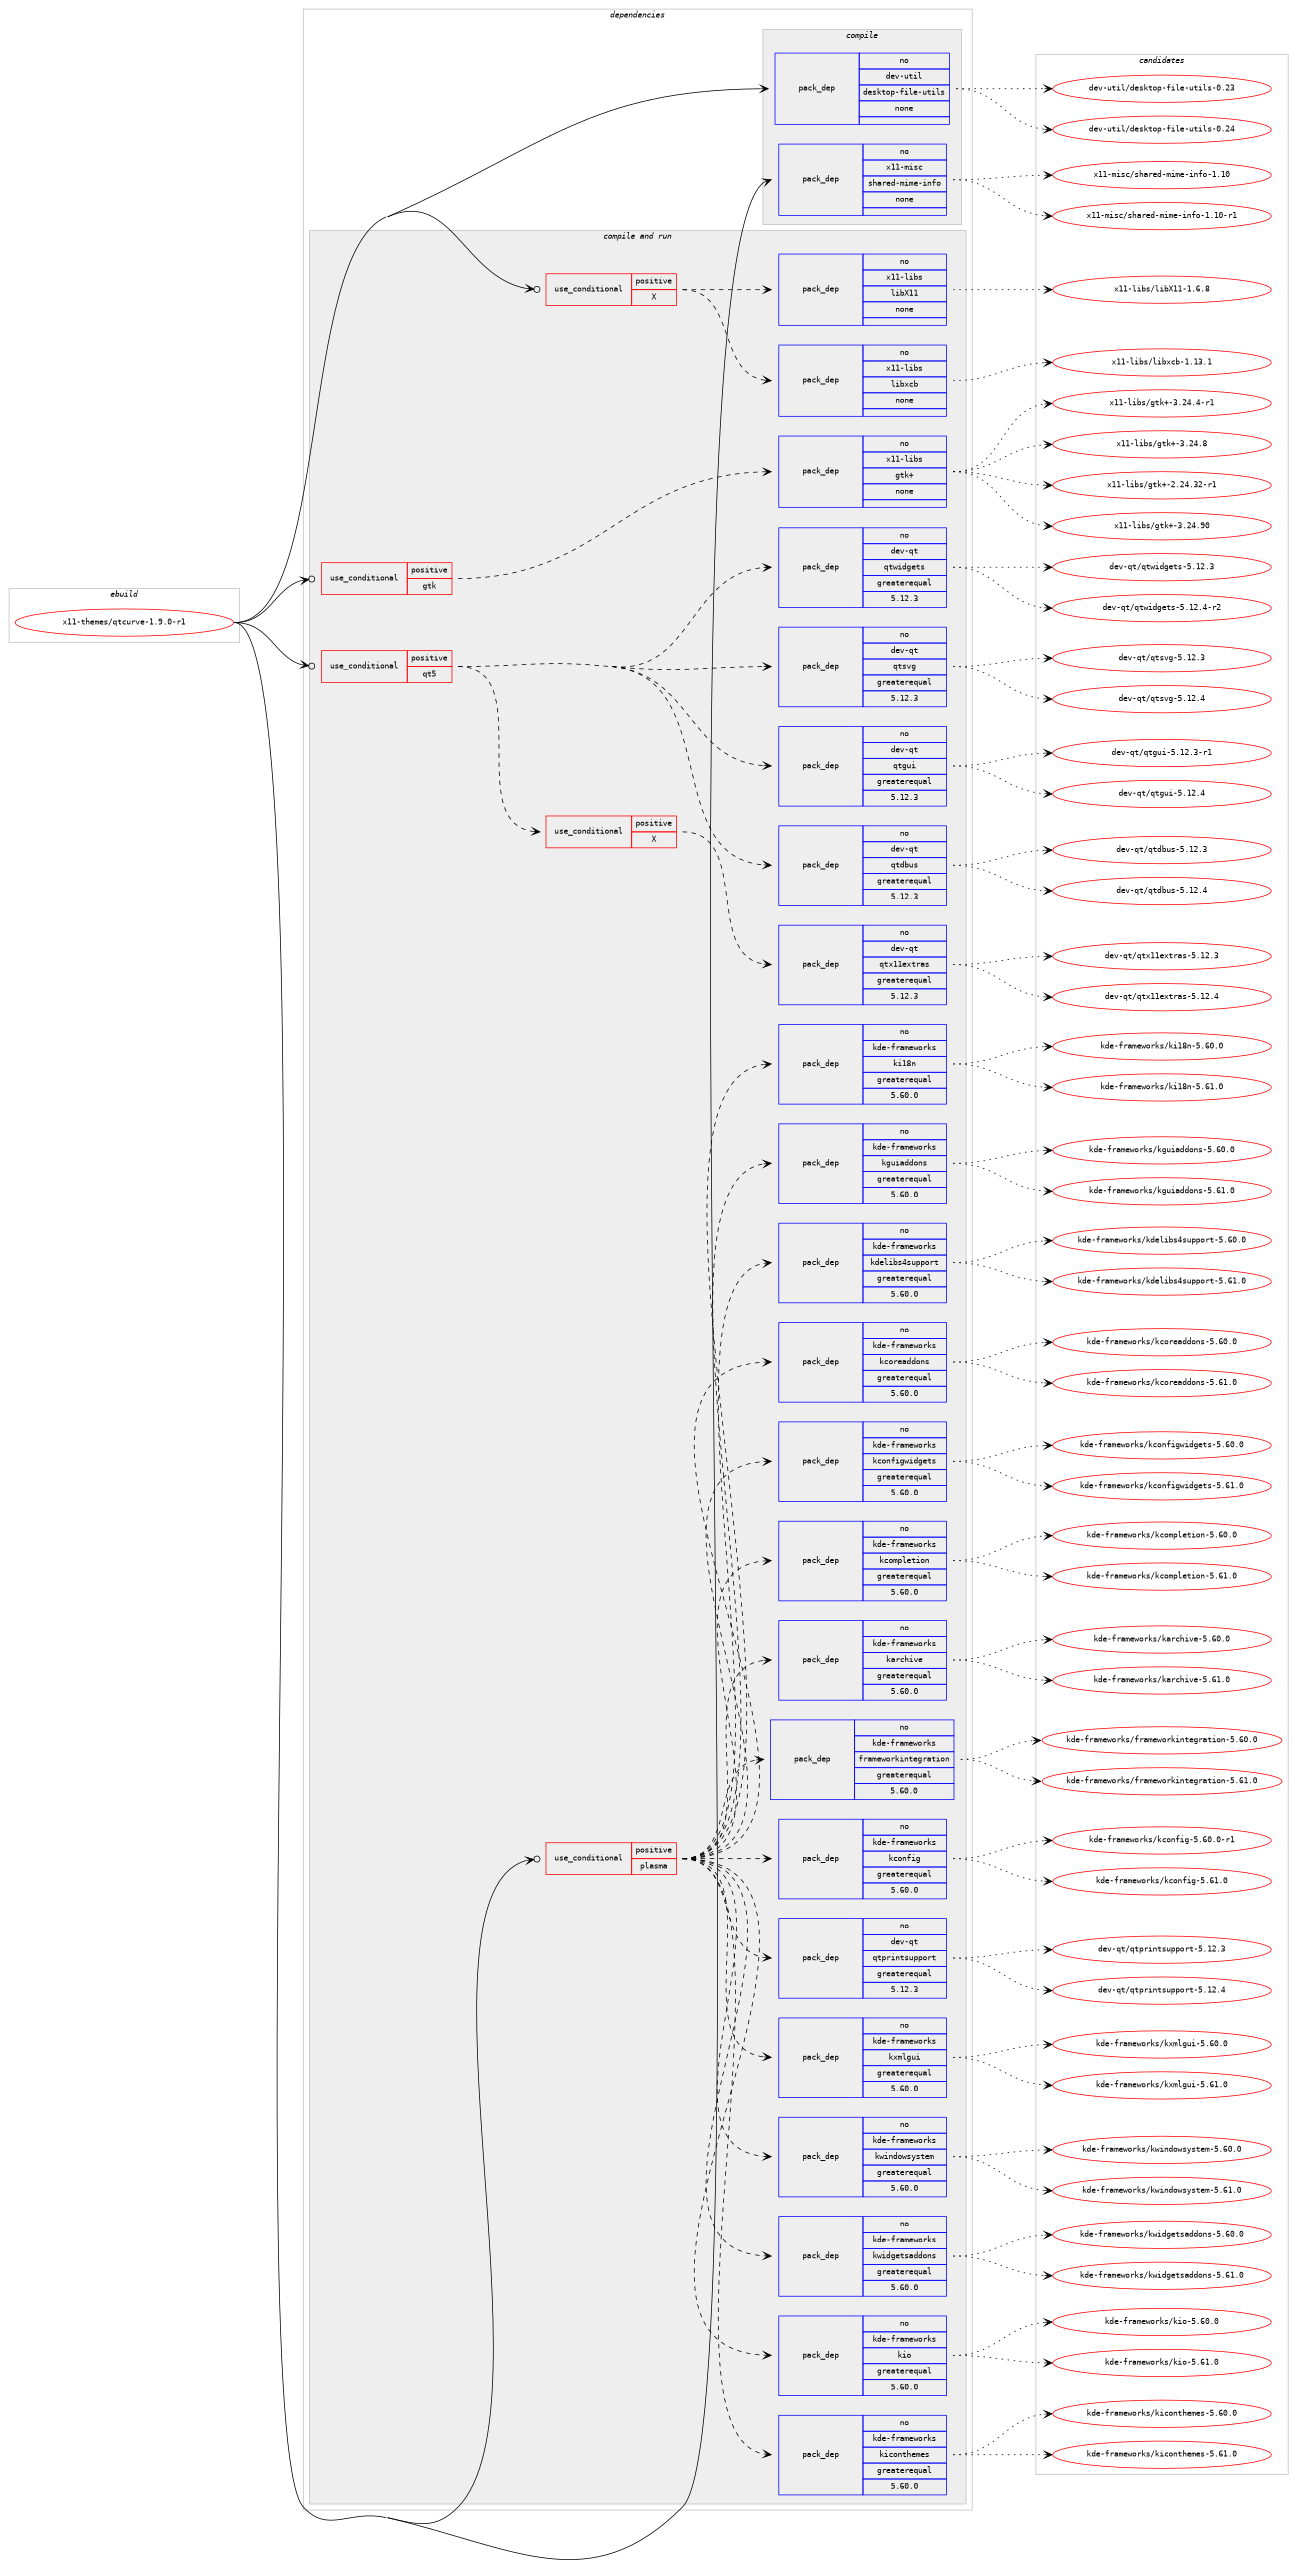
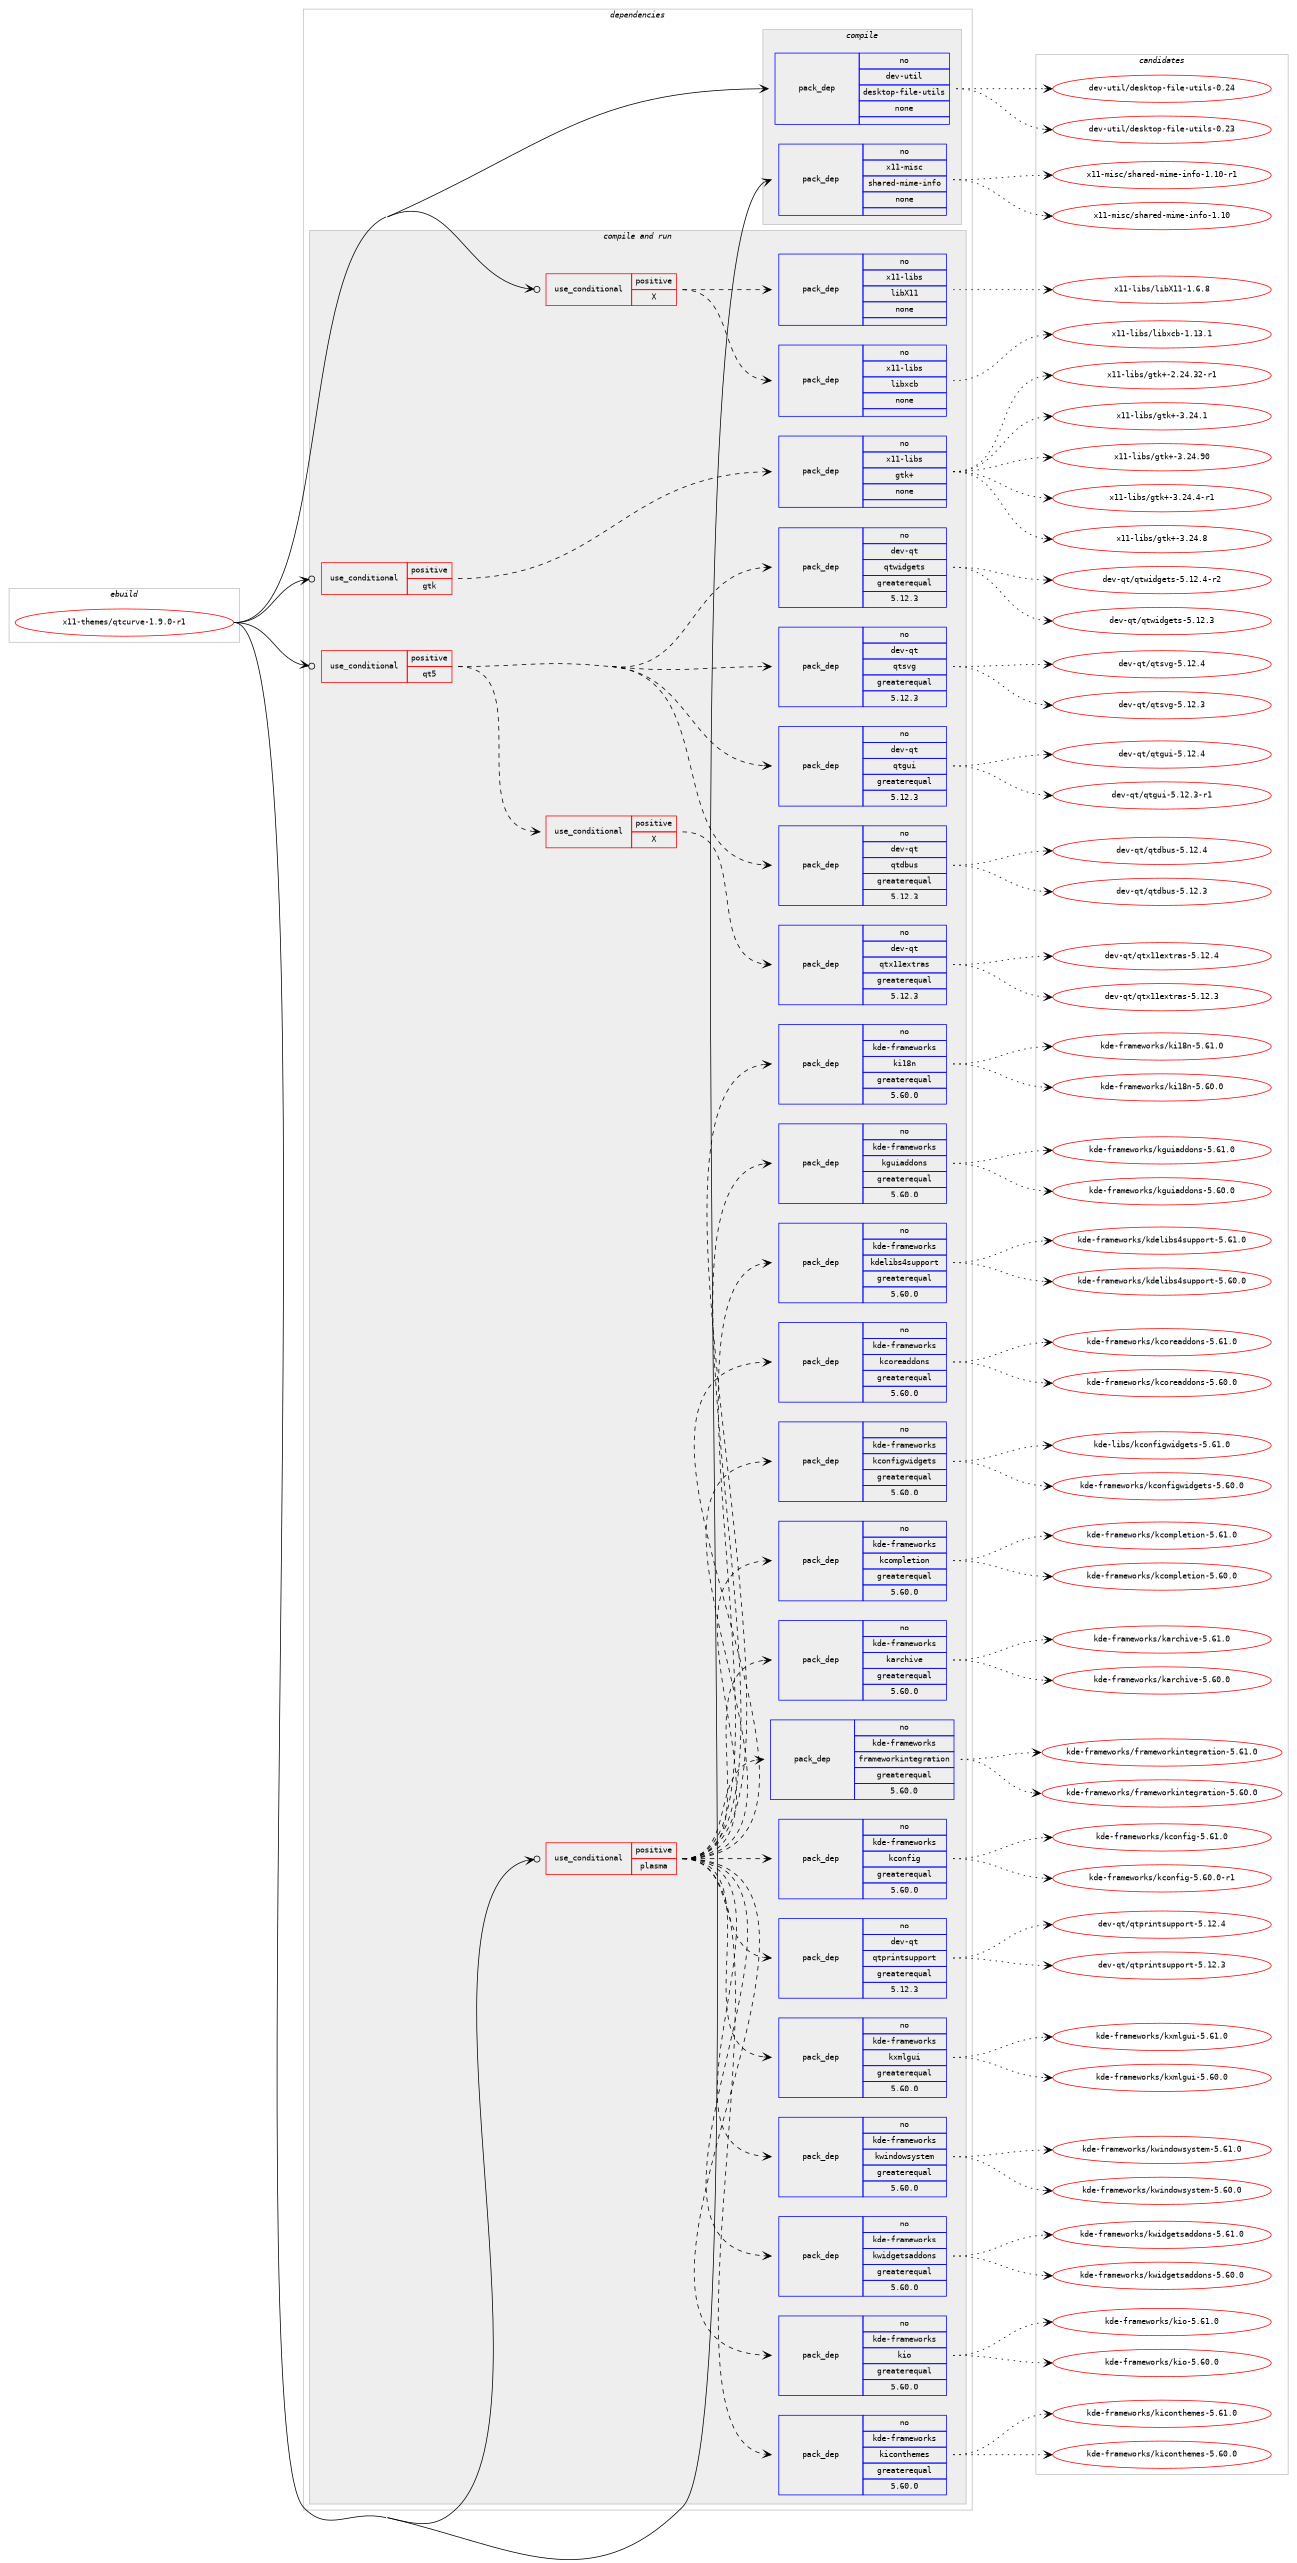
node "x11-libs/gtk+-3.24.1": added
node "kde-frameworks/kconfigwidgets-5.61.0": label "kde-frameworks/kconfigwidgets-5.61.0" -> "kde-libs/kconfigwidgets-5.61.0"
